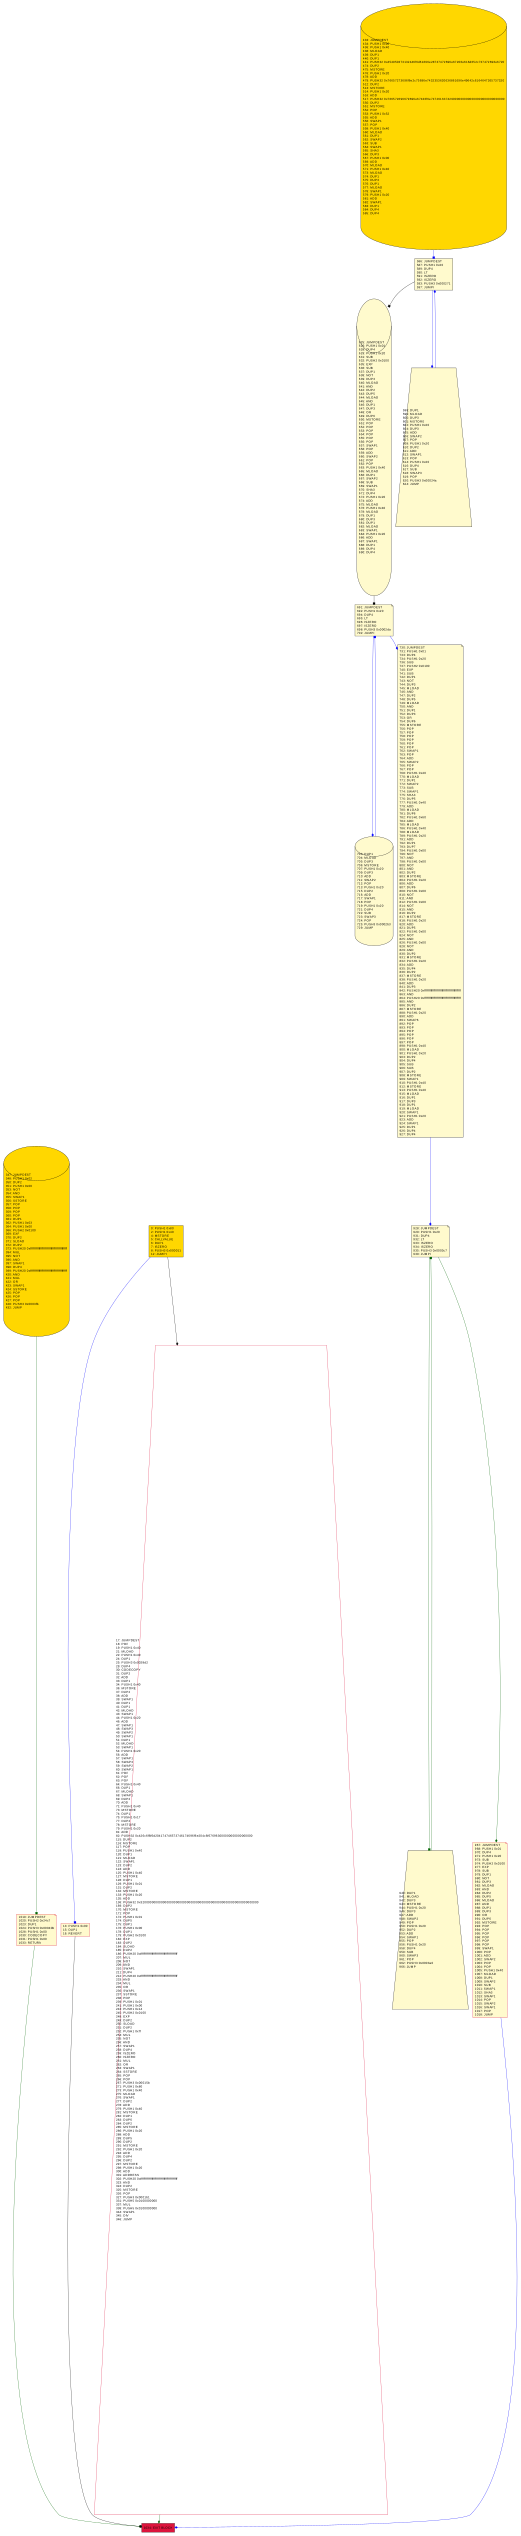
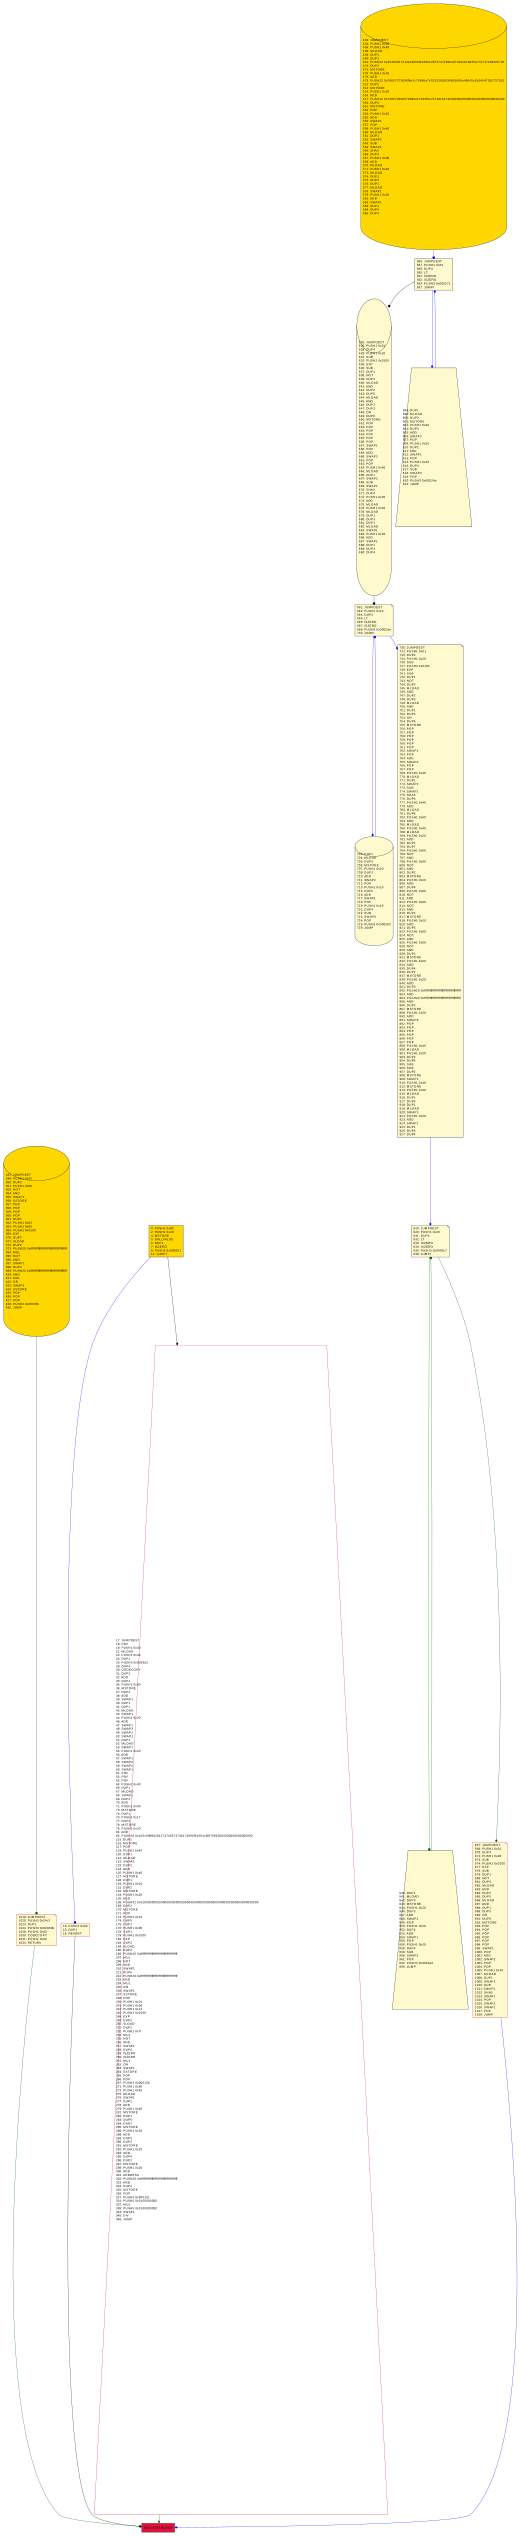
edge "13: PUSH1 0x00 15: DUP1 16: REVERT" -> "1034: EXIT BLOCK": arrowhead box -> diamond
